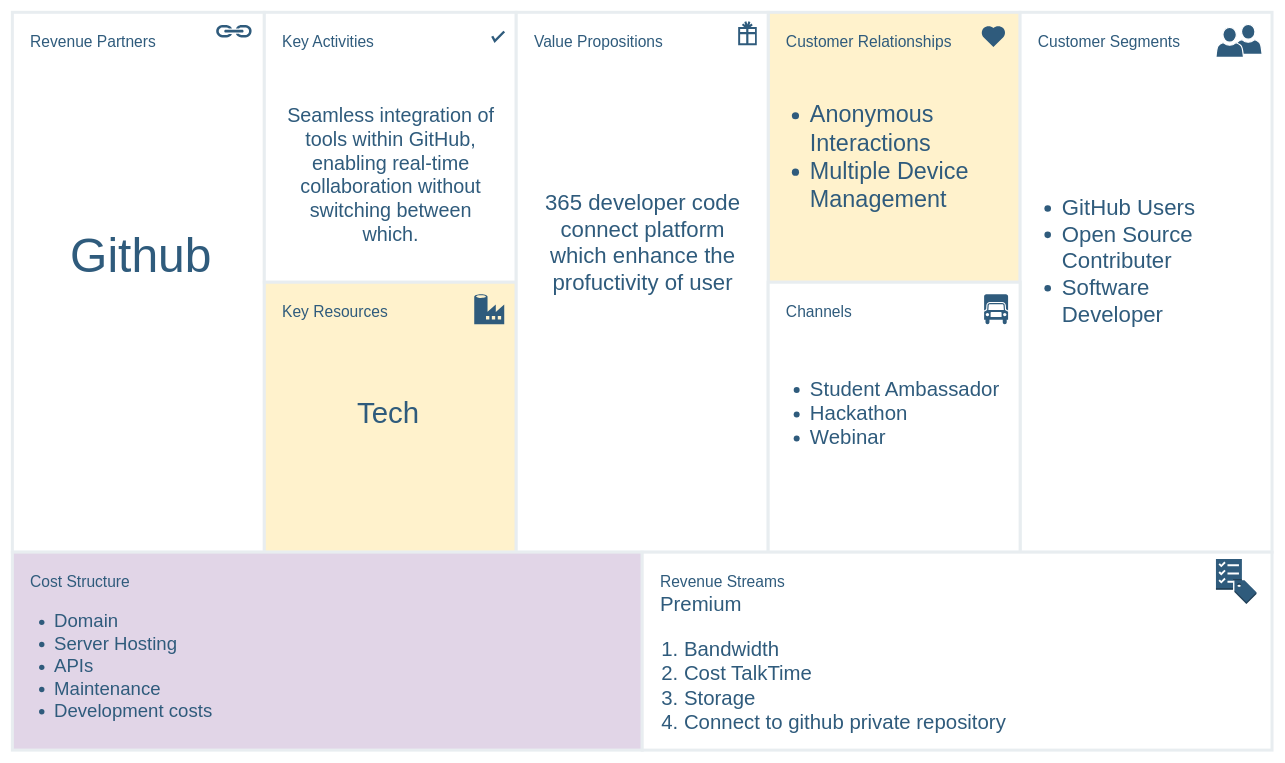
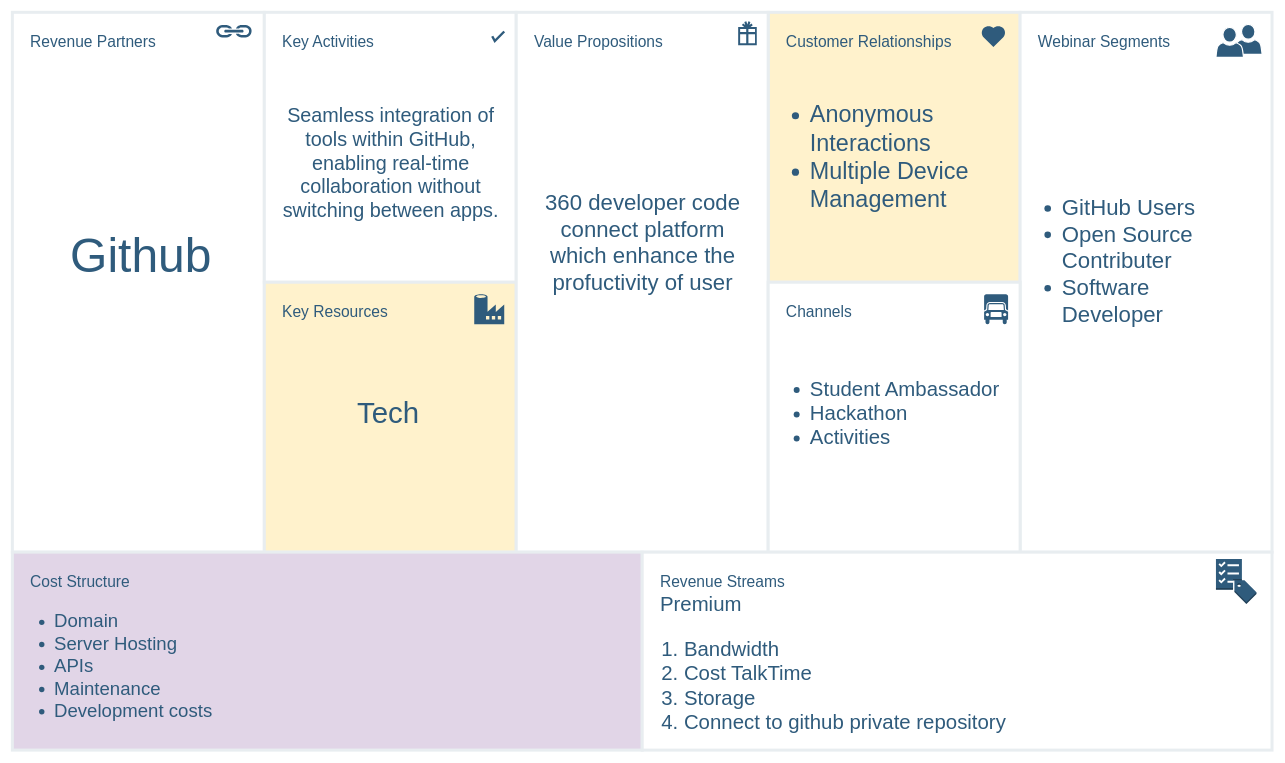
node "Key Activities Seamless integration of tools within GitHub, enabling real-time collaboration without switching between which.": label "Key Activities Seamless integration of tools within GitHub, enabling real-time collaboration without switching between which." -> "Key Activities Seamless integration of tools within GitHub, enabling real-time collaboration without switching between apps."
node "Value Propositions 365 developer code connect platform which enhance the profuctivity of user": label "Value Propositions 365 developer code connect platform which enhance the profuctivity of user" -> "Value Propositions 360 developer code connect platform which enhance the profuctivity of user"
node "Customer Segments GitHub Users Open Source Contributer Software Developer": label "Customer Segments GitHub Users Open Source Contributer Software Developer" -> "Webinar Segments GitHub Users Open Source Contributer Software Developer"
node "Channels Student Ambassador Hackathon Webinar": label "Channels Student Ambassador Hackathon Webinar" -> "Channels Student Ambassador Hackathon Activities"
